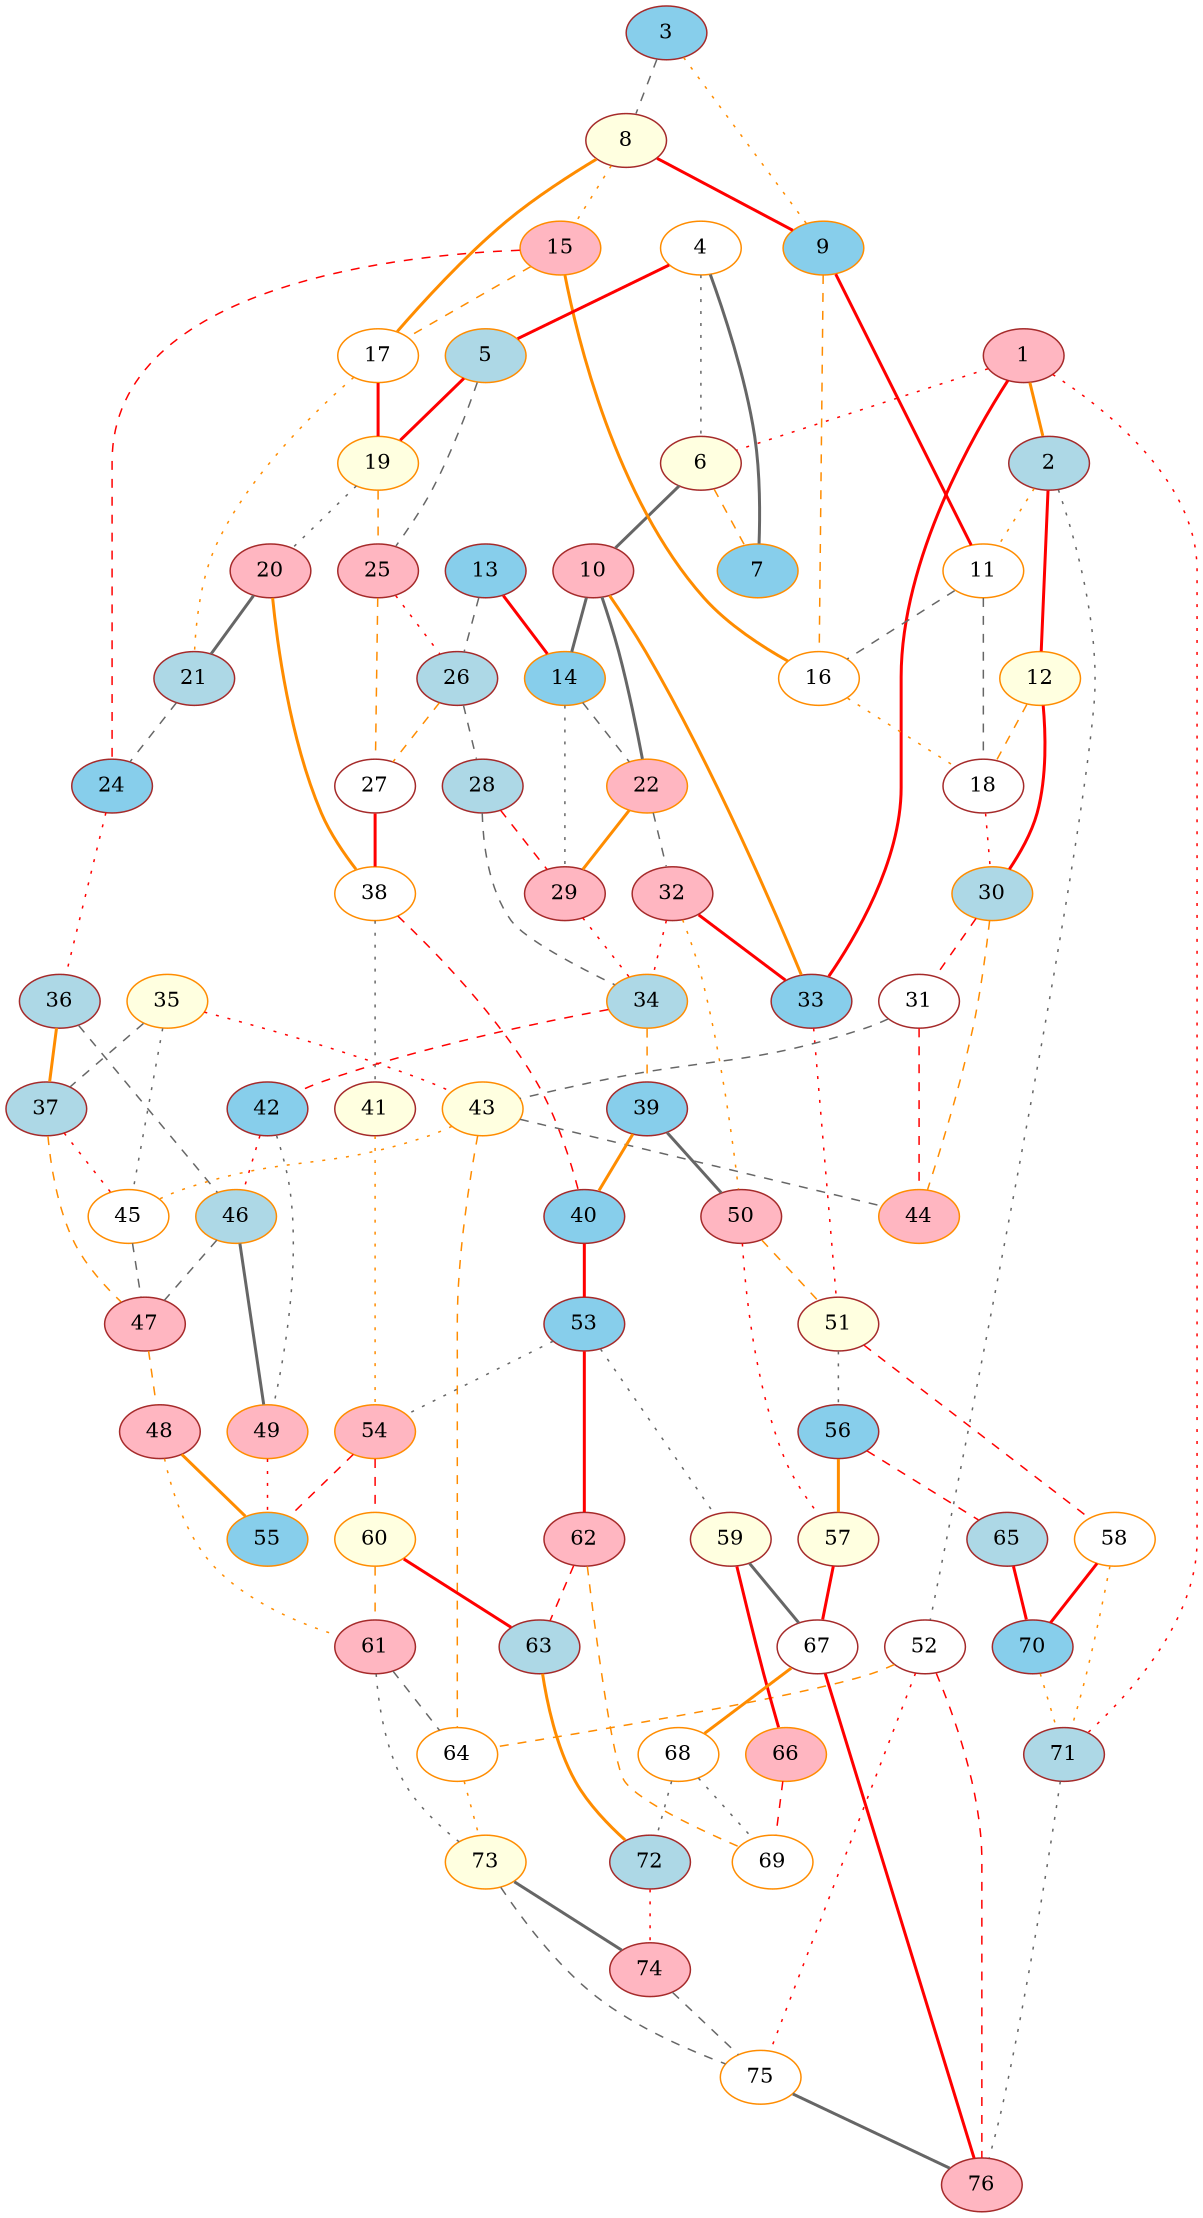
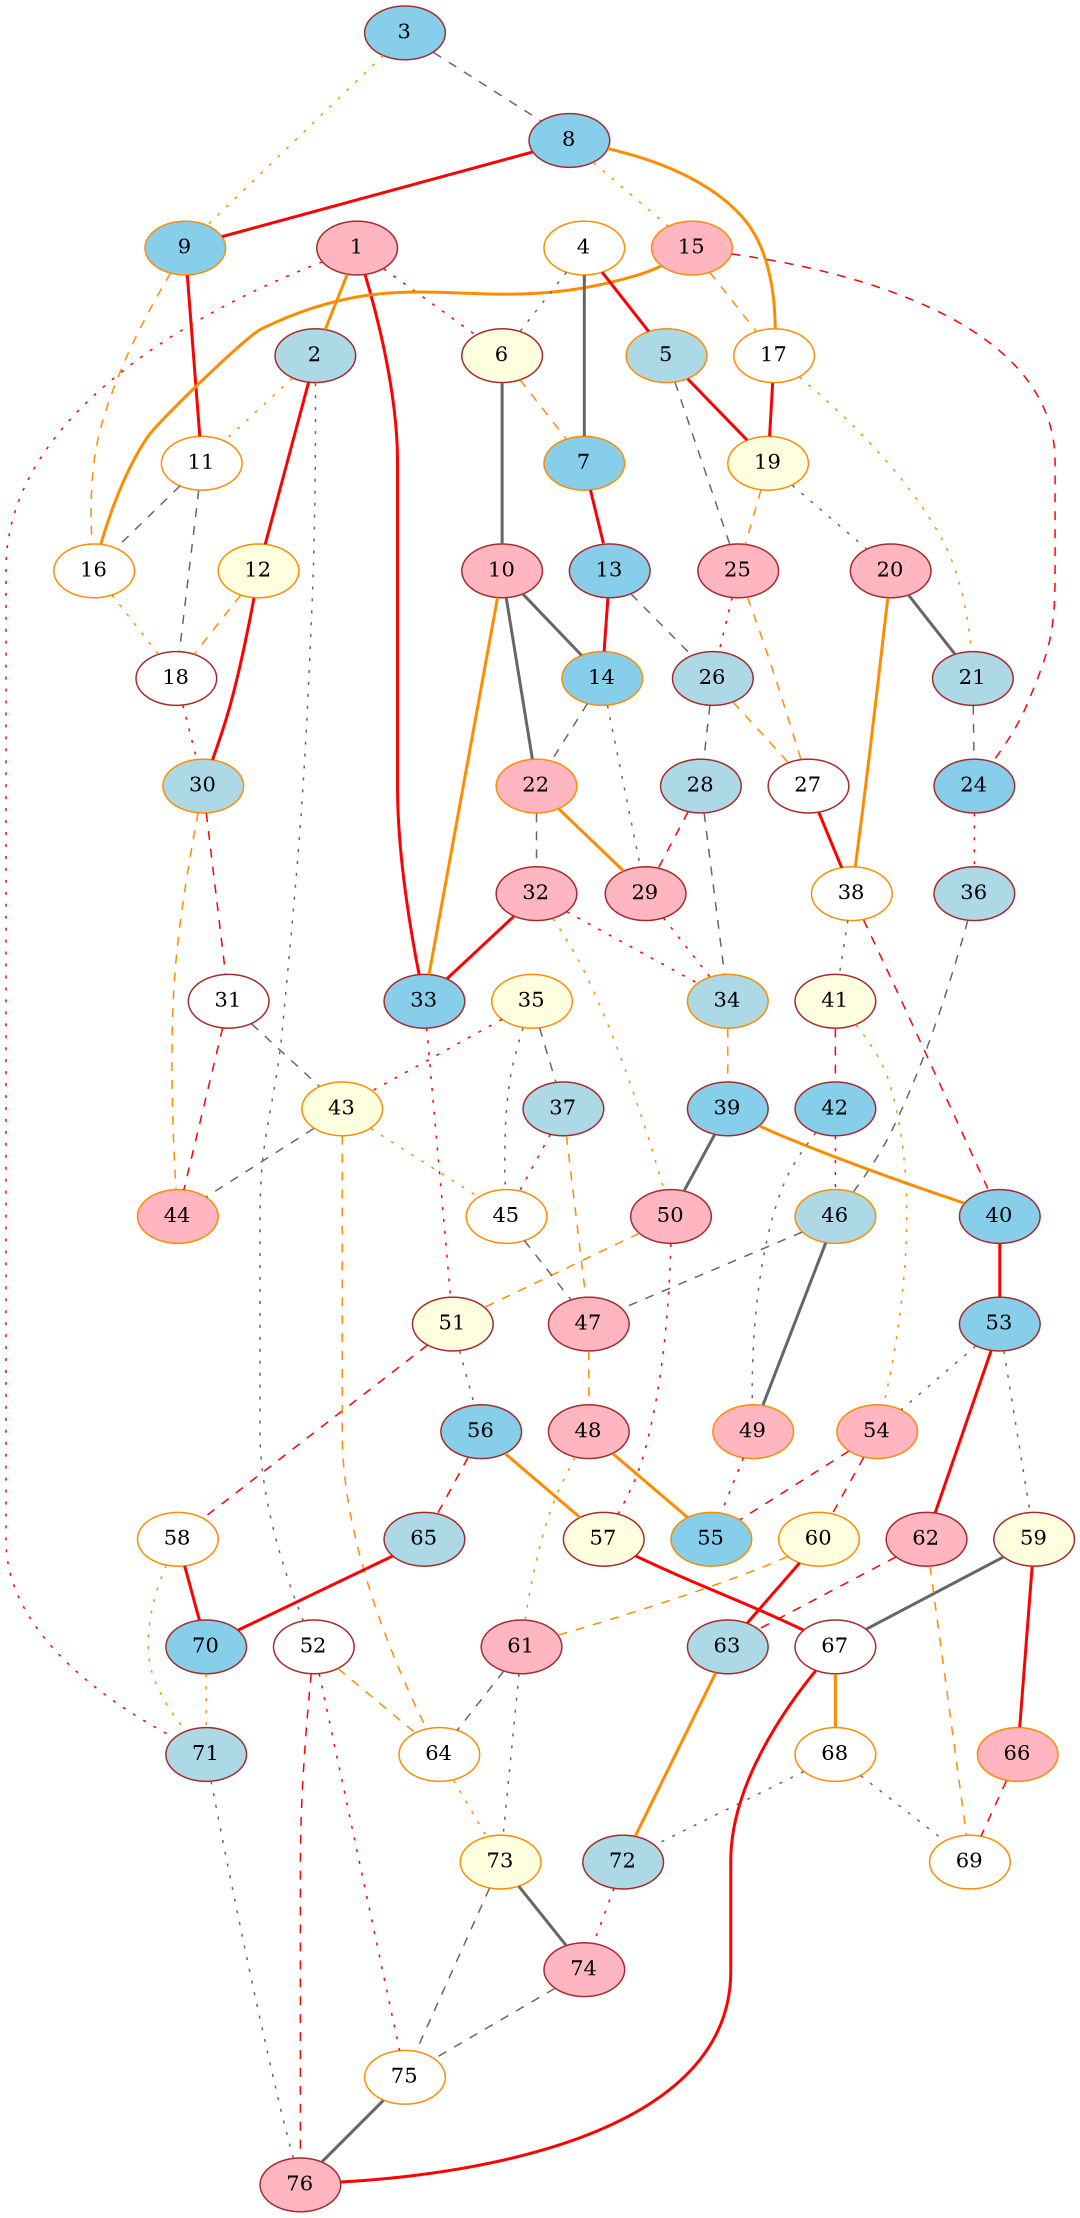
node "8": fillcolor lightyellow -> skyblue
edge "7" -- "13": added
edge "34" -- "42": now "41" -- "42"
edge "36" -- "37": removed
